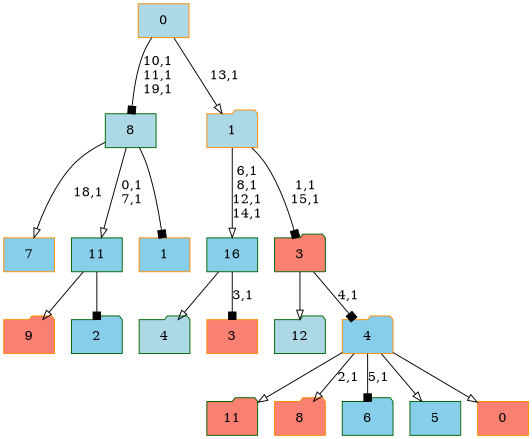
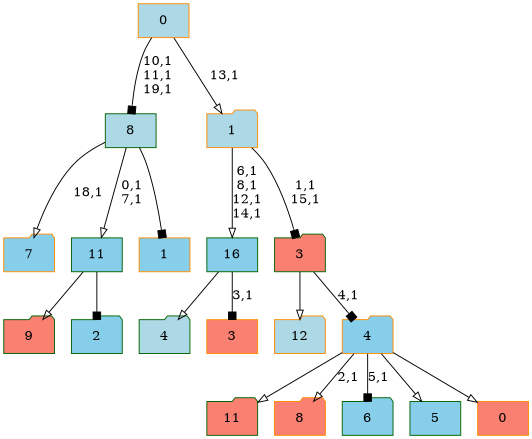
node "7": shape box -> folder
node "9": color darkorange -> darkgreen
node "12": color darkgreen -> darkorange
